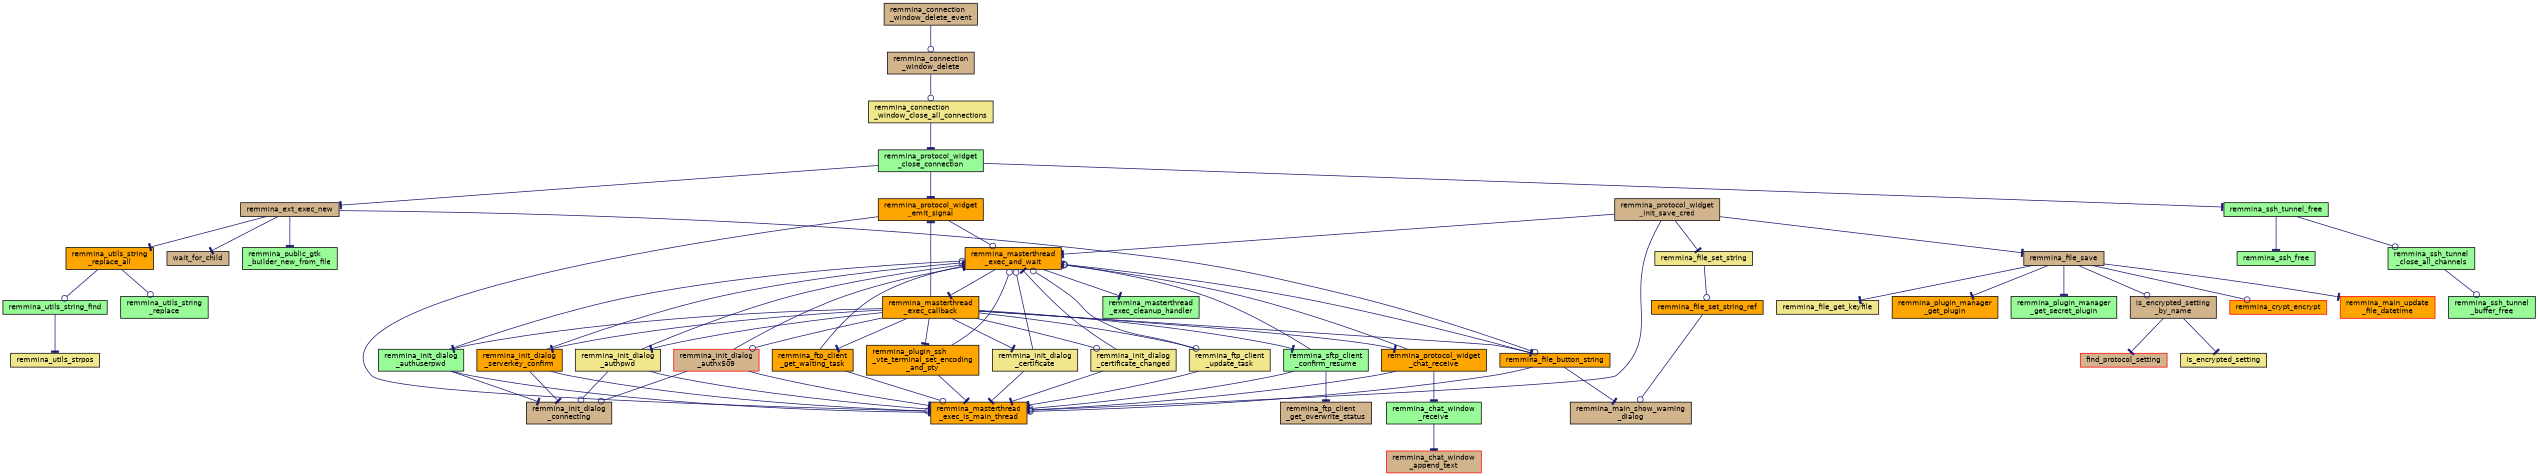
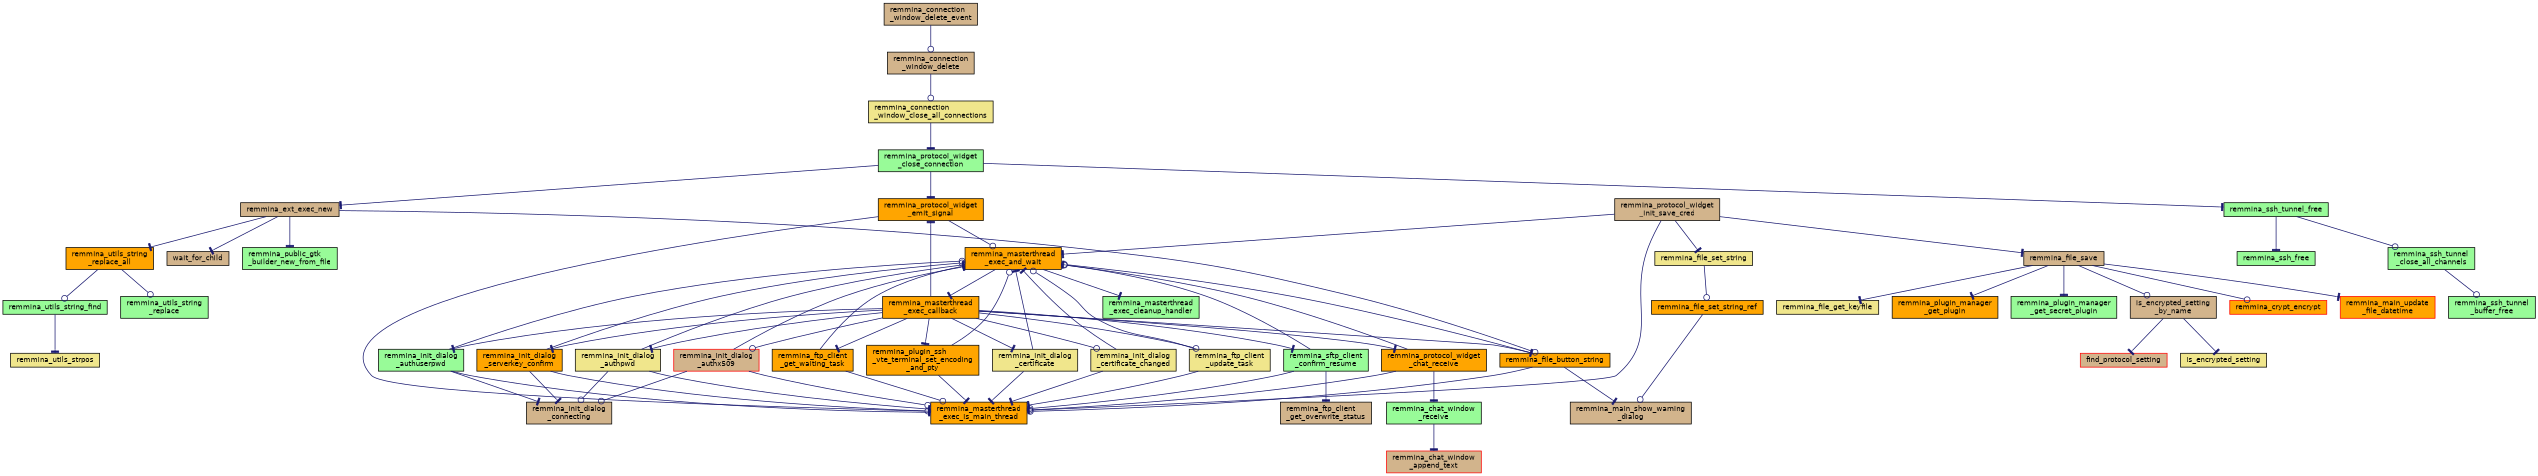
edge "remmina_init_dialog _certificate" -> "remmina_masterthread _exec_and_wait": arrowhead odot -> tee
edge "remmina_init_dialog _authx509" -> "remmina_masterthread _exec_is_main_thread": arrowhead tee -> odot
